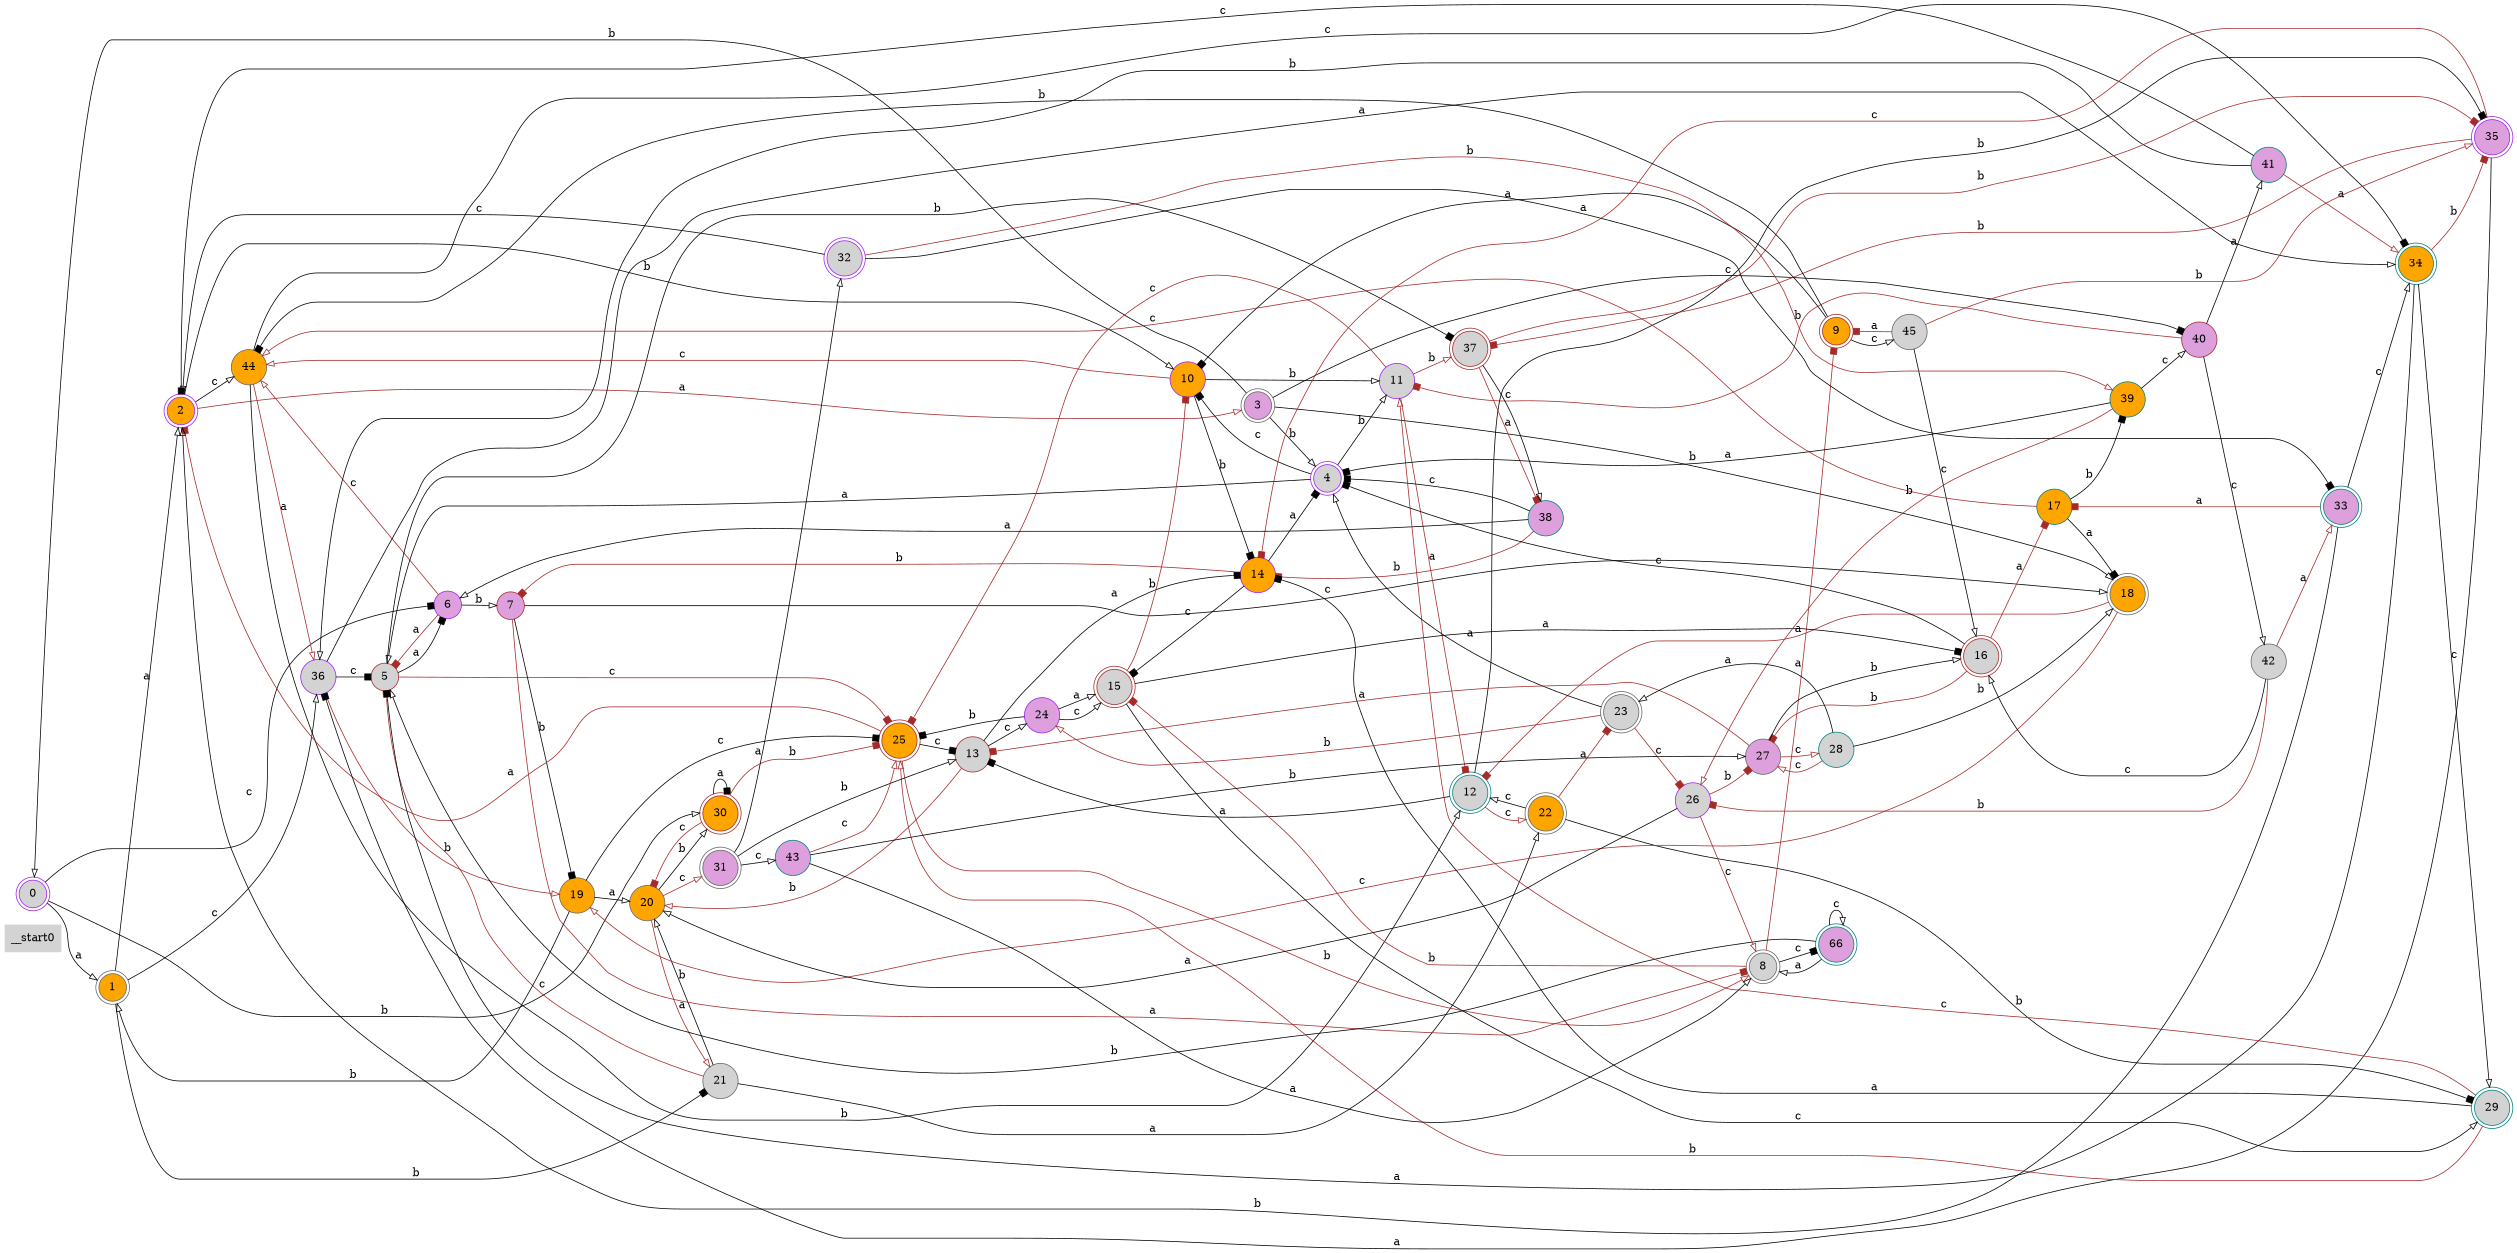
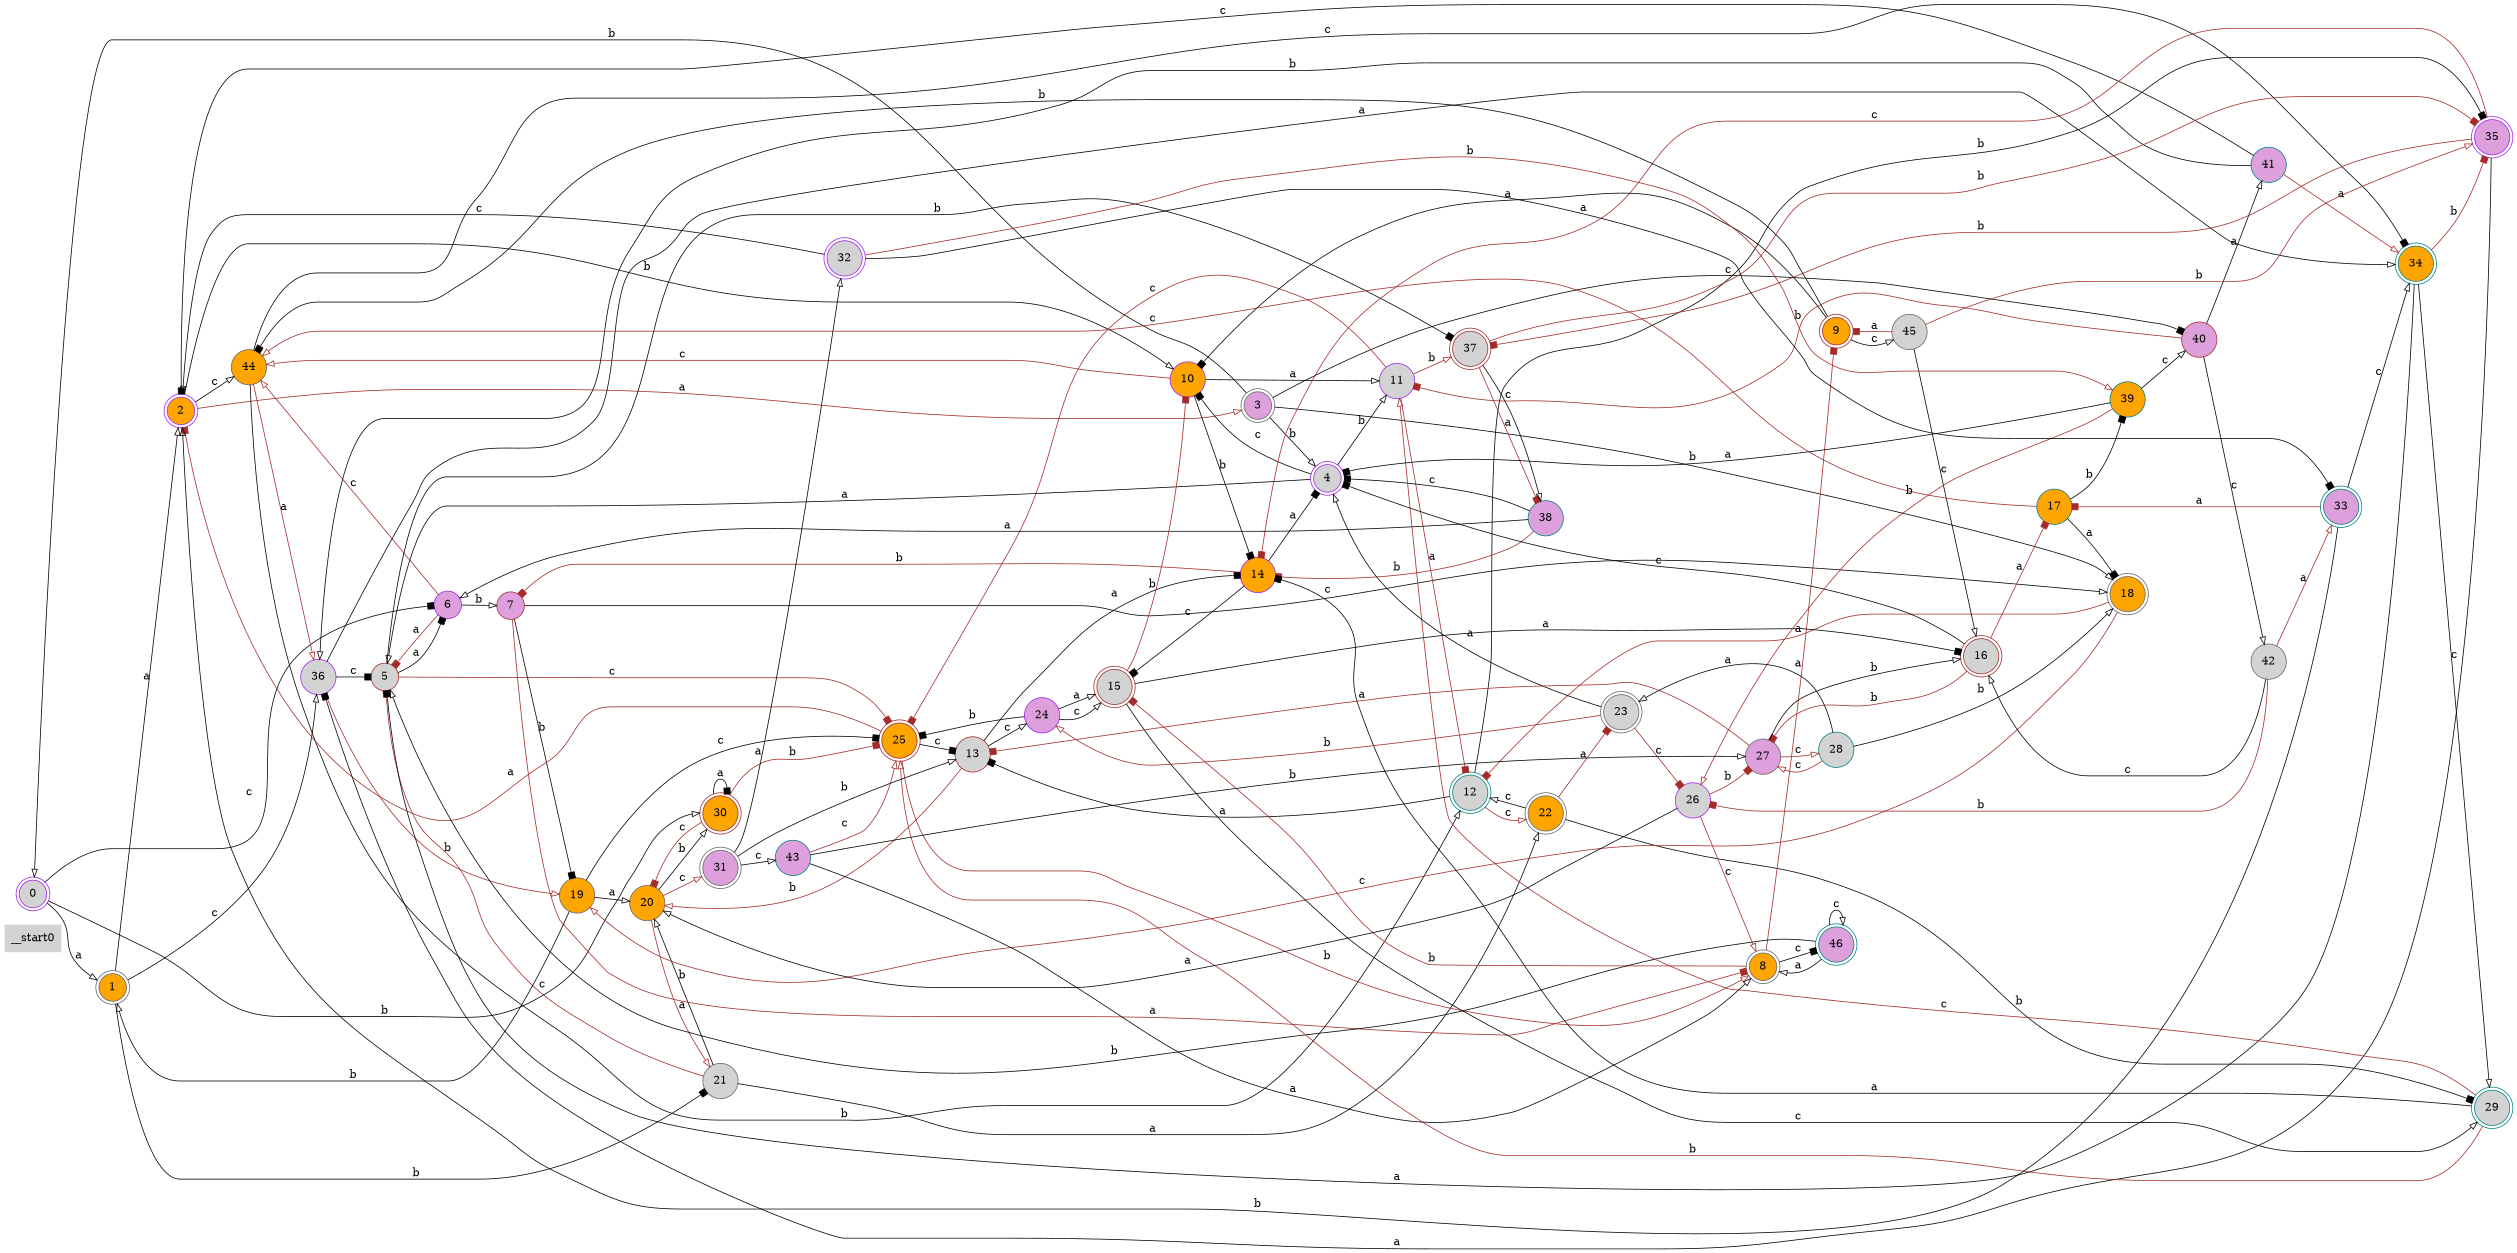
edge "10" -> "11": label "b" -> "a"
node "66": label "66" -> "46"
node "8": fillcolor lightgrey -> orange
